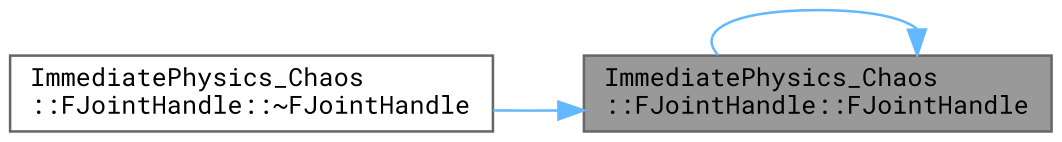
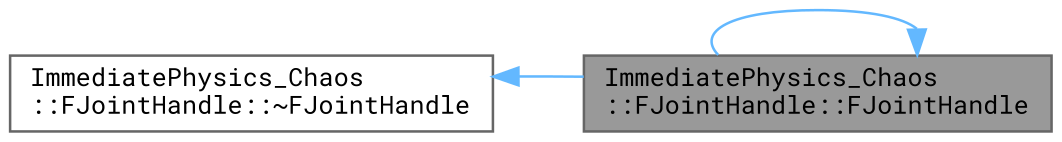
edge "ImmediatePhysics_Chaos ::FJointHandle::~FJointHandle" -> "ImmediatePhysics_Chaos ::FJointHandle::FJointHandle": reversed
